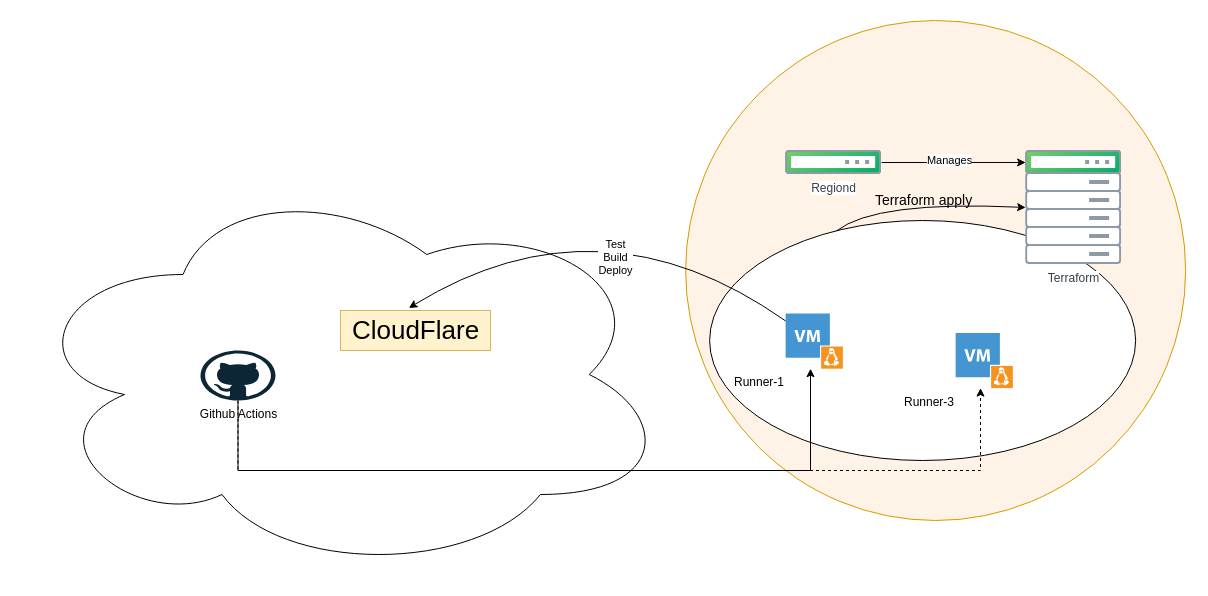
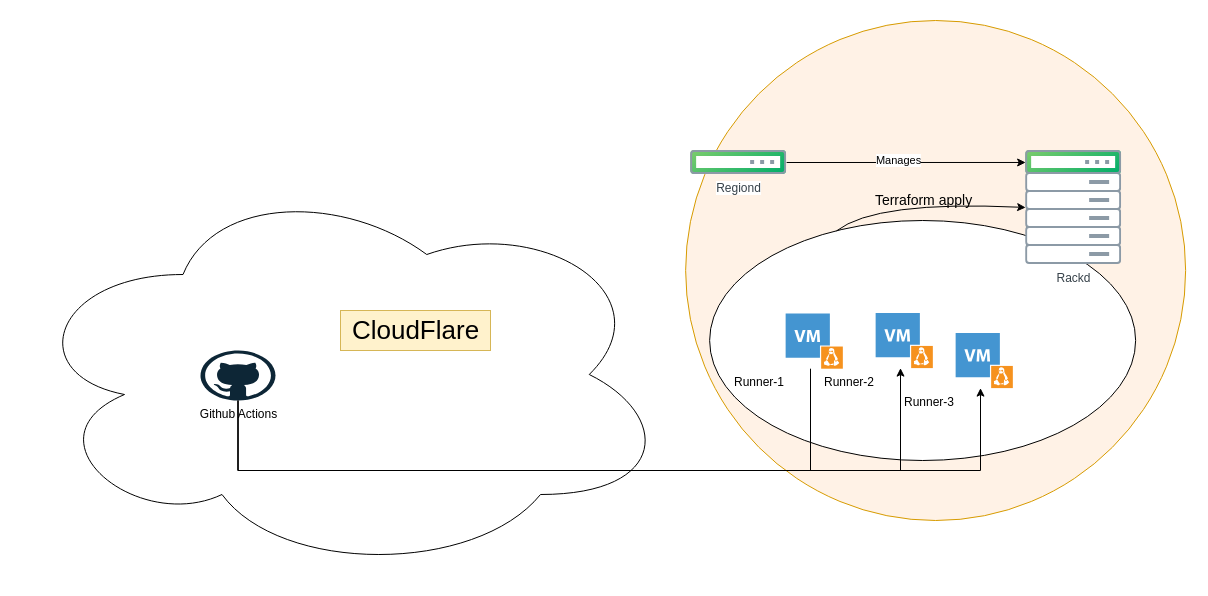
node "Regiond": moved (834, 163) -> (739, 163)
edge "Runner-1" -> "CloudFlare": removed, label "Test Build Deploy"
node "Terraform": label "Terraform" -> "Rackd"
node "Runner-2": added
edge "Github Actions" -> "Runner-1": arrowhead classic -> none
edge "Github Actions" -> "Runner-2": added
edge "Github Actions" -> "Runner-3": style dashed -> solid
